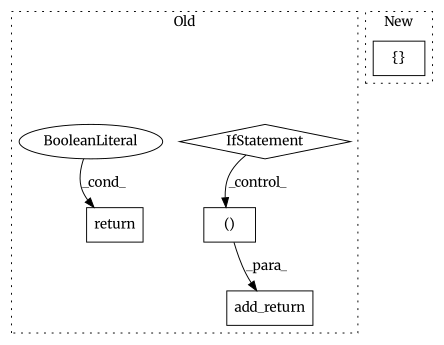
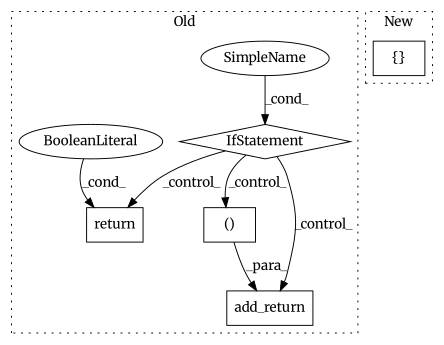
node "SimpleName": added
edge "IfStatement" -> "return": added, label "_control_"
edge "IfStatement" -> "add_return": added, label "_control_"
